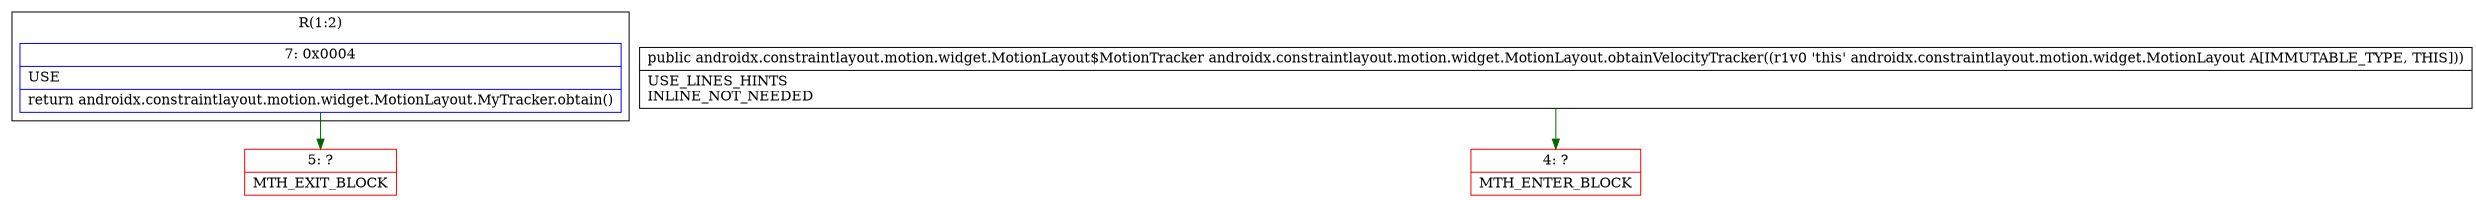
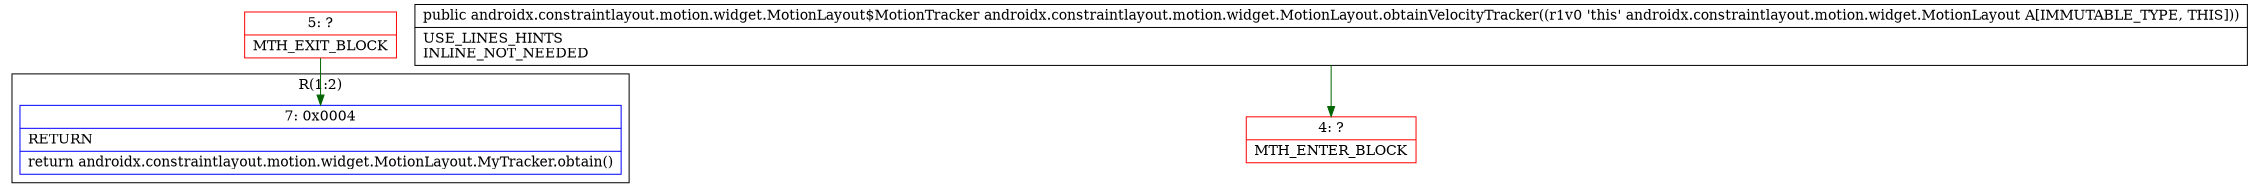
node "7: 0x0004": text "USE" -> "RETURN"
edge "7: 0x0004" -> "5: ?": reversed
